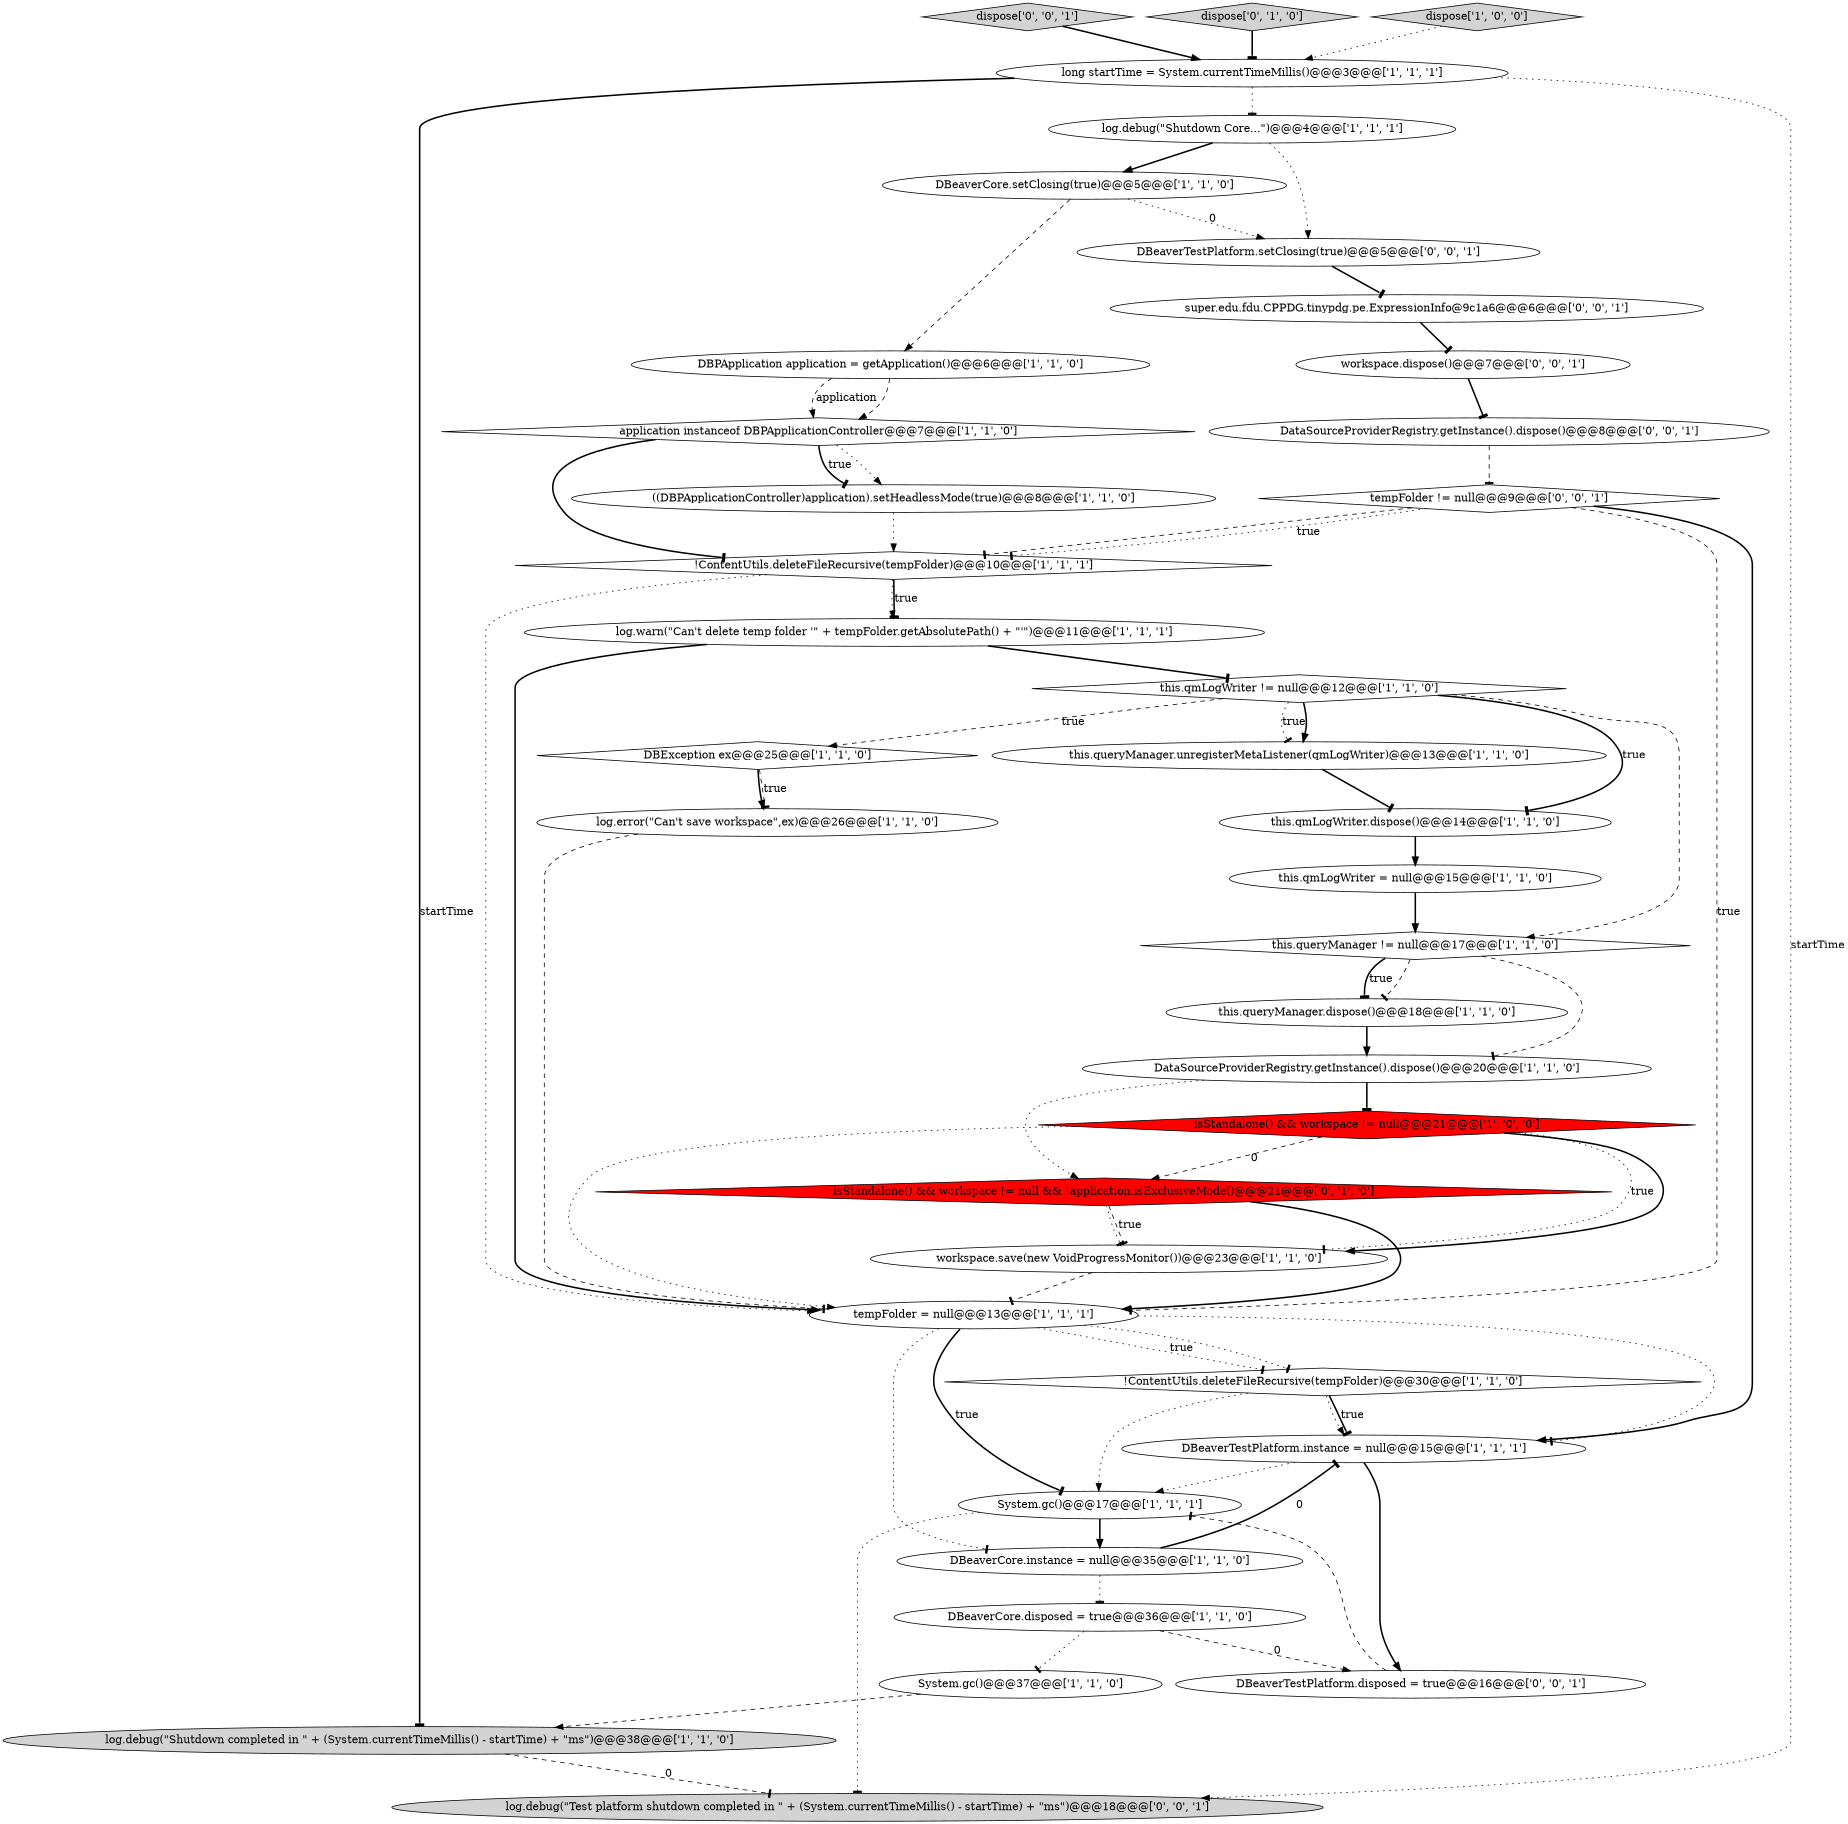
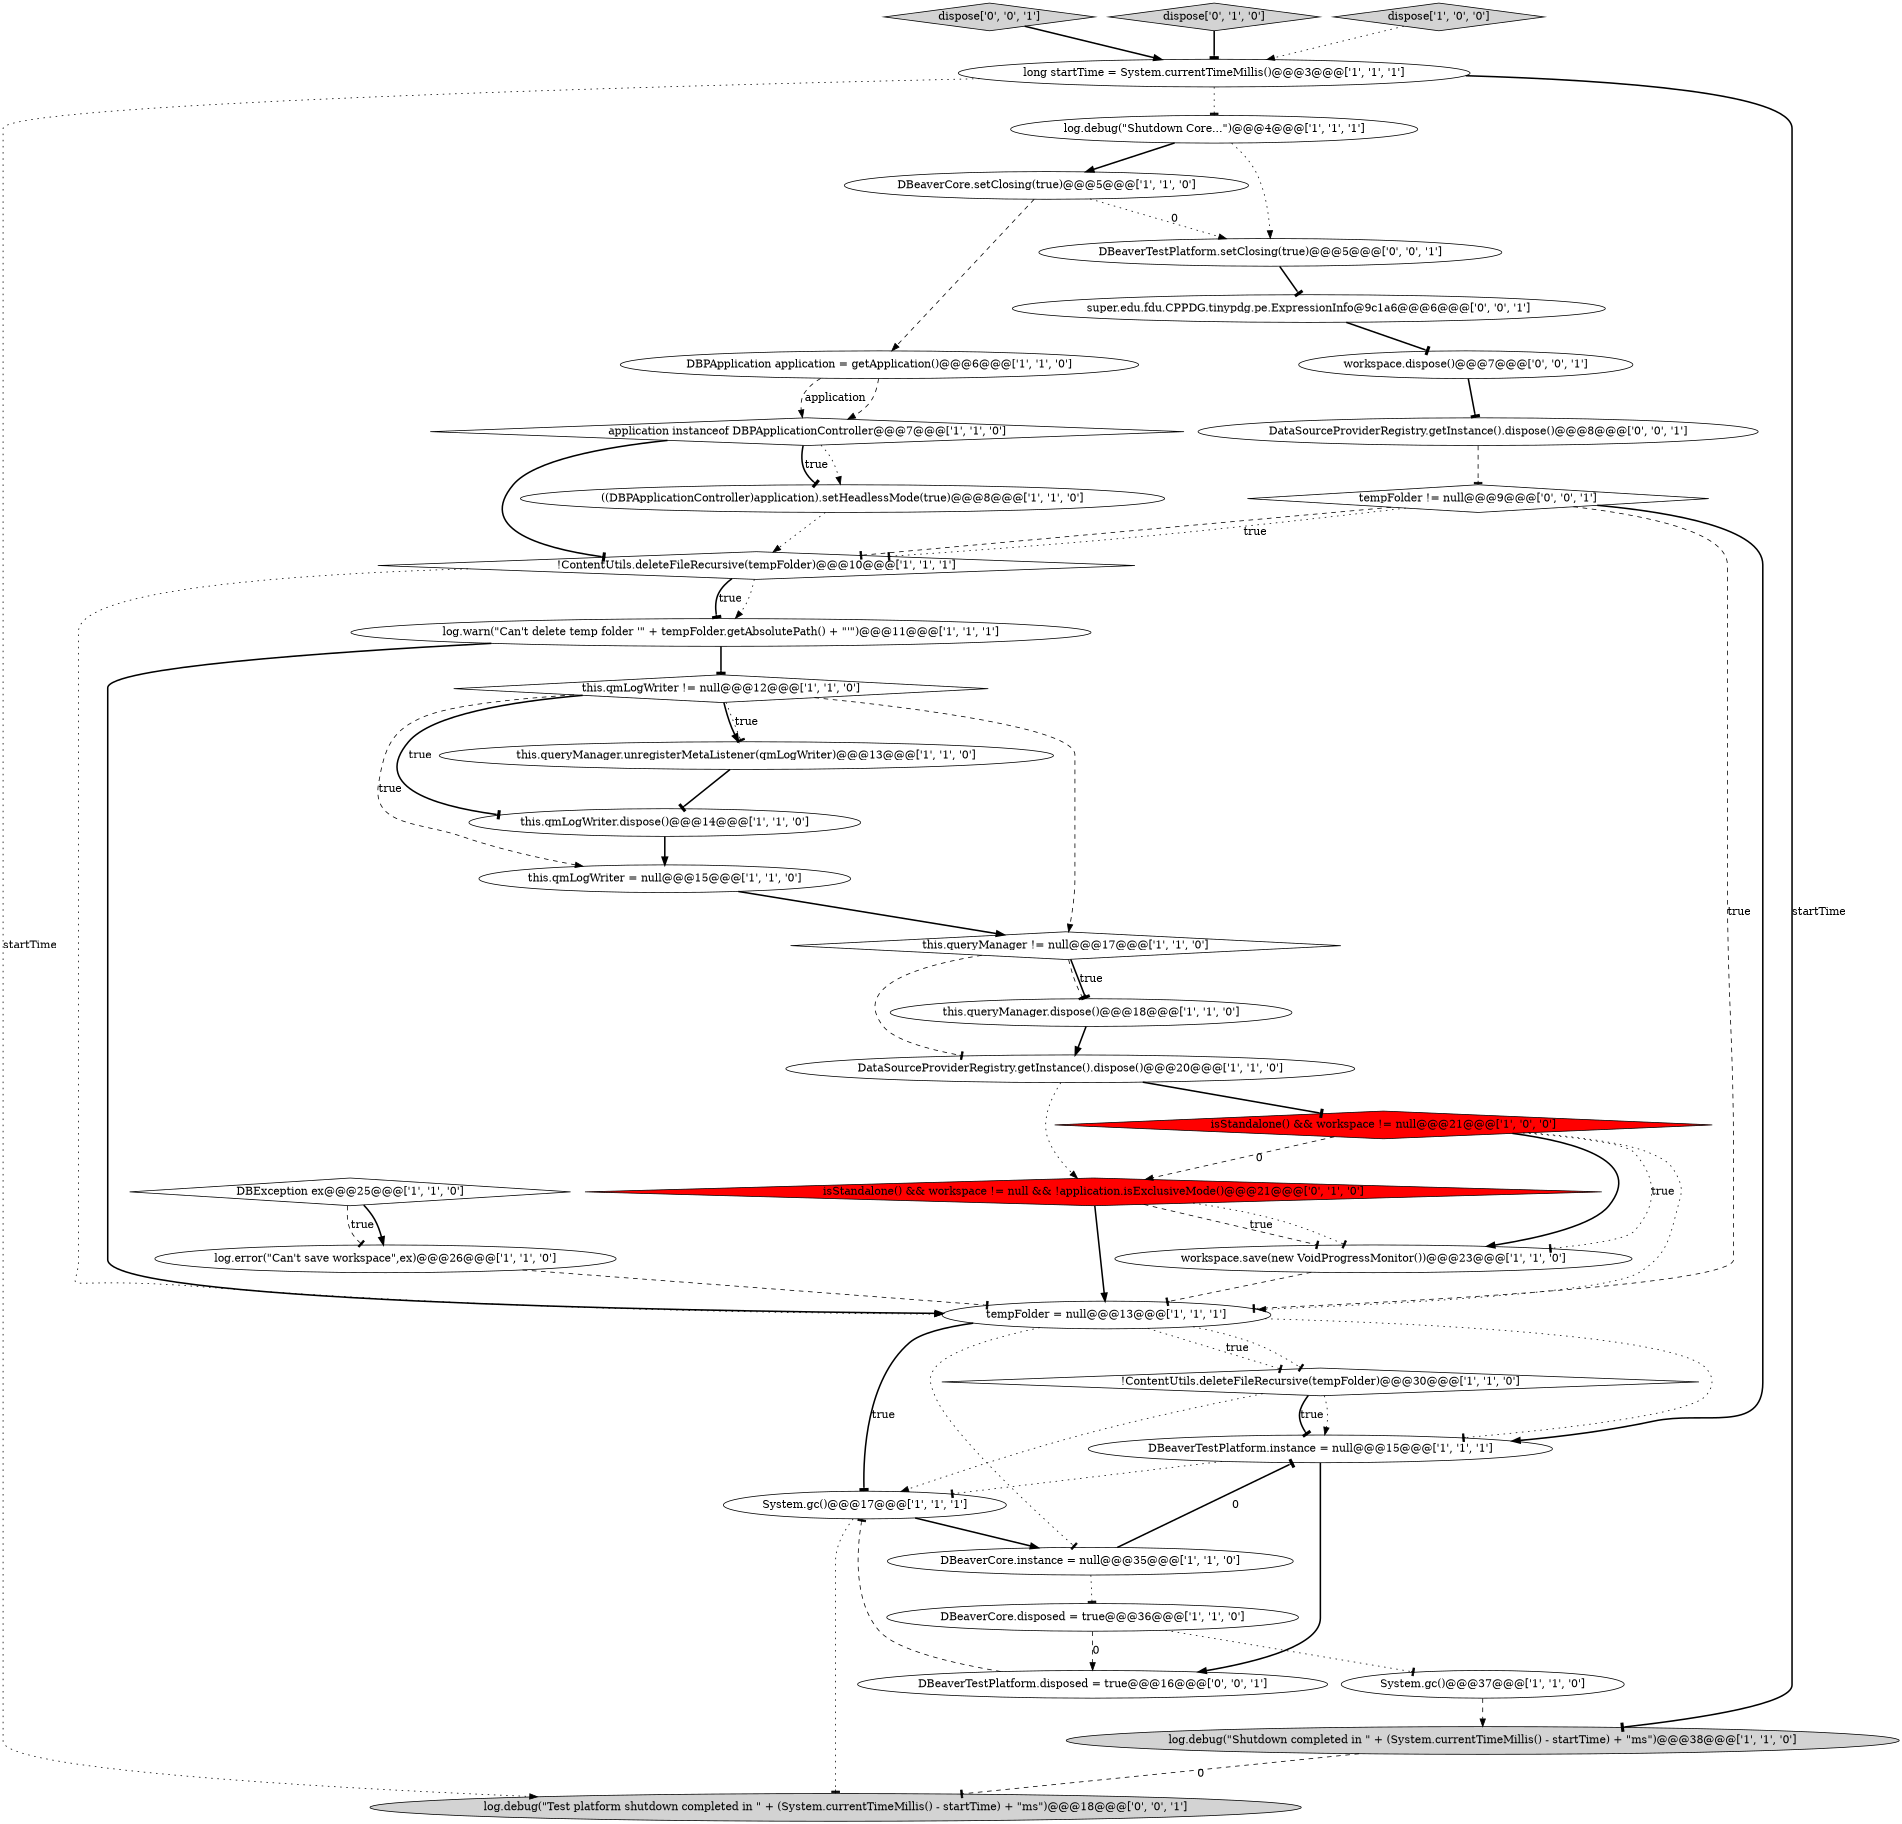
edge "this.qmLogWriter != null@@@12@@@['1', '1', '0']" -> "DBException ex@@@25@@@['1', '1', '0']": now "this.qmLogWriter != null@@@12@@@['1', '1', '0']" -> "this.qmLogWriter = null@@@15@@@['1', '1', '0']"
edge "DBeaverTestPlatform.instance = null@@@15@@@['1', '1', '1']" -> "System.gc()@@@17@@@['1', '1', '1']": arrowhead normal -> tee
